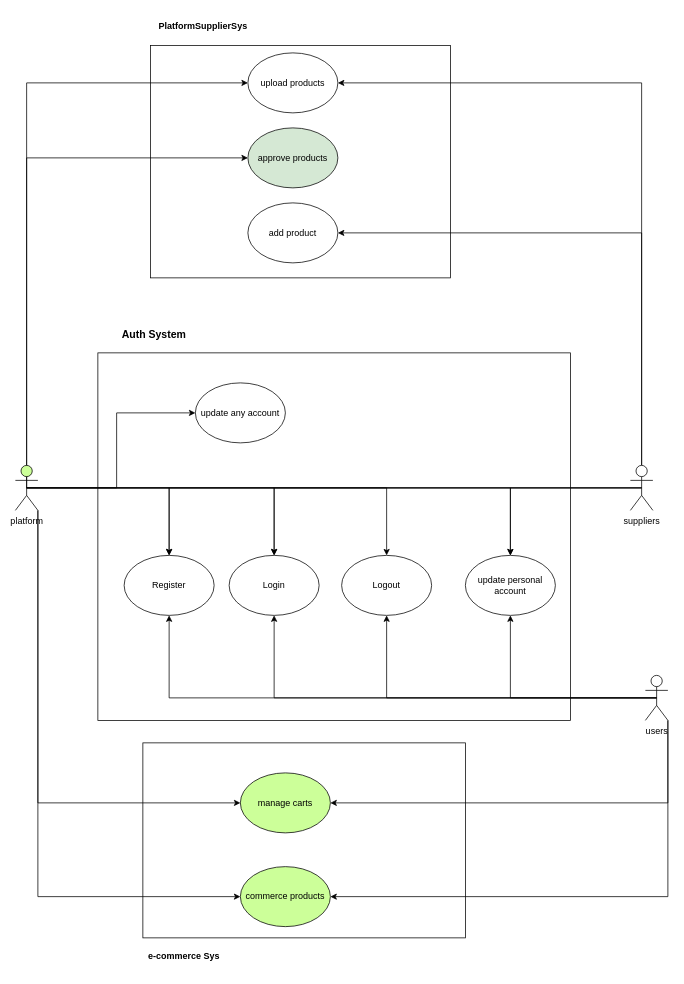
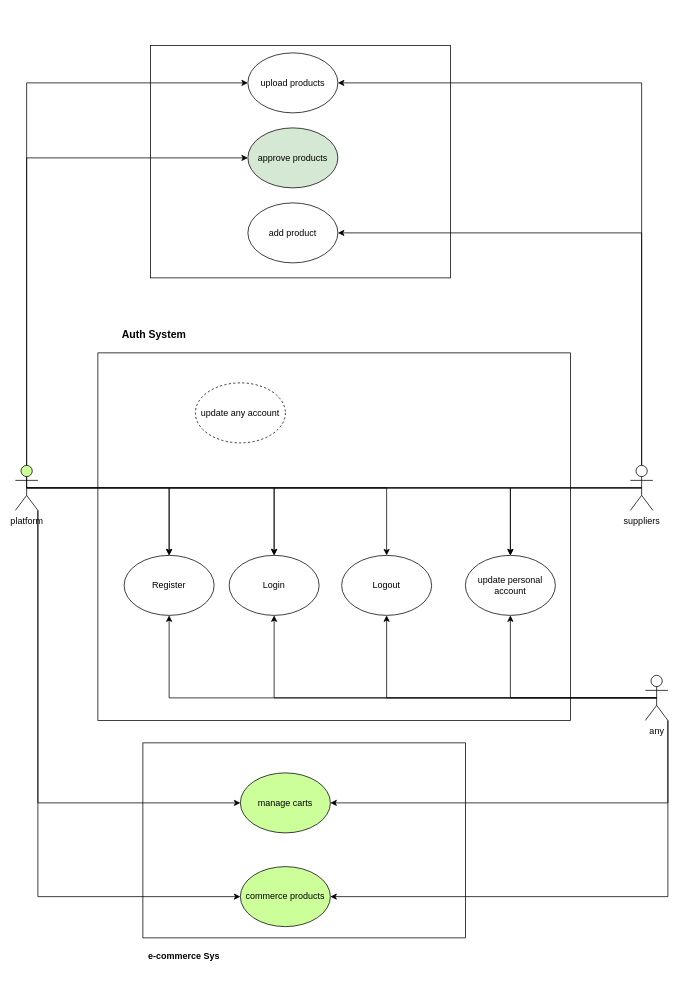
node "PlatformSupplierSys": removed
node "update any account": style solid -> dashed
edge "platform" -> "update any account": removed
node "users": label "users" -> "any"
